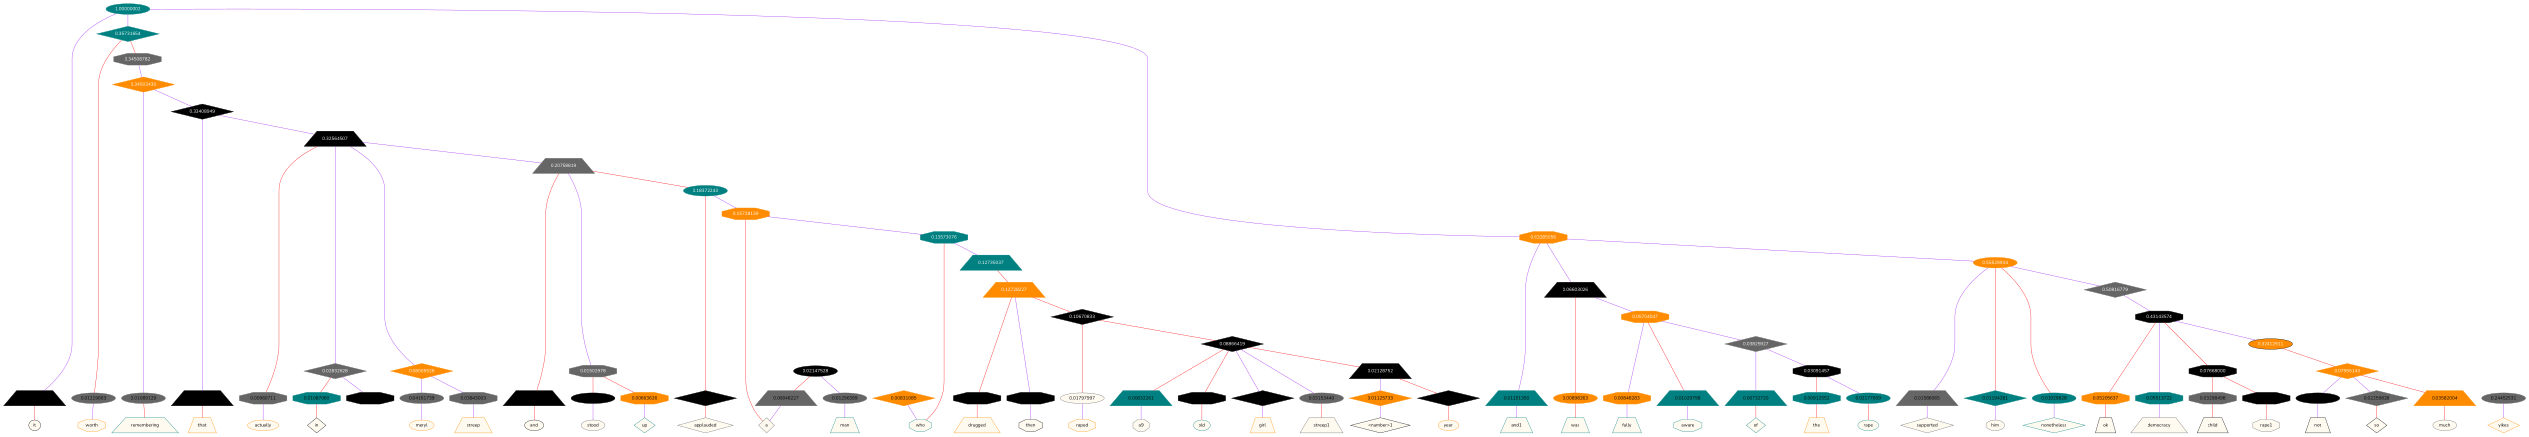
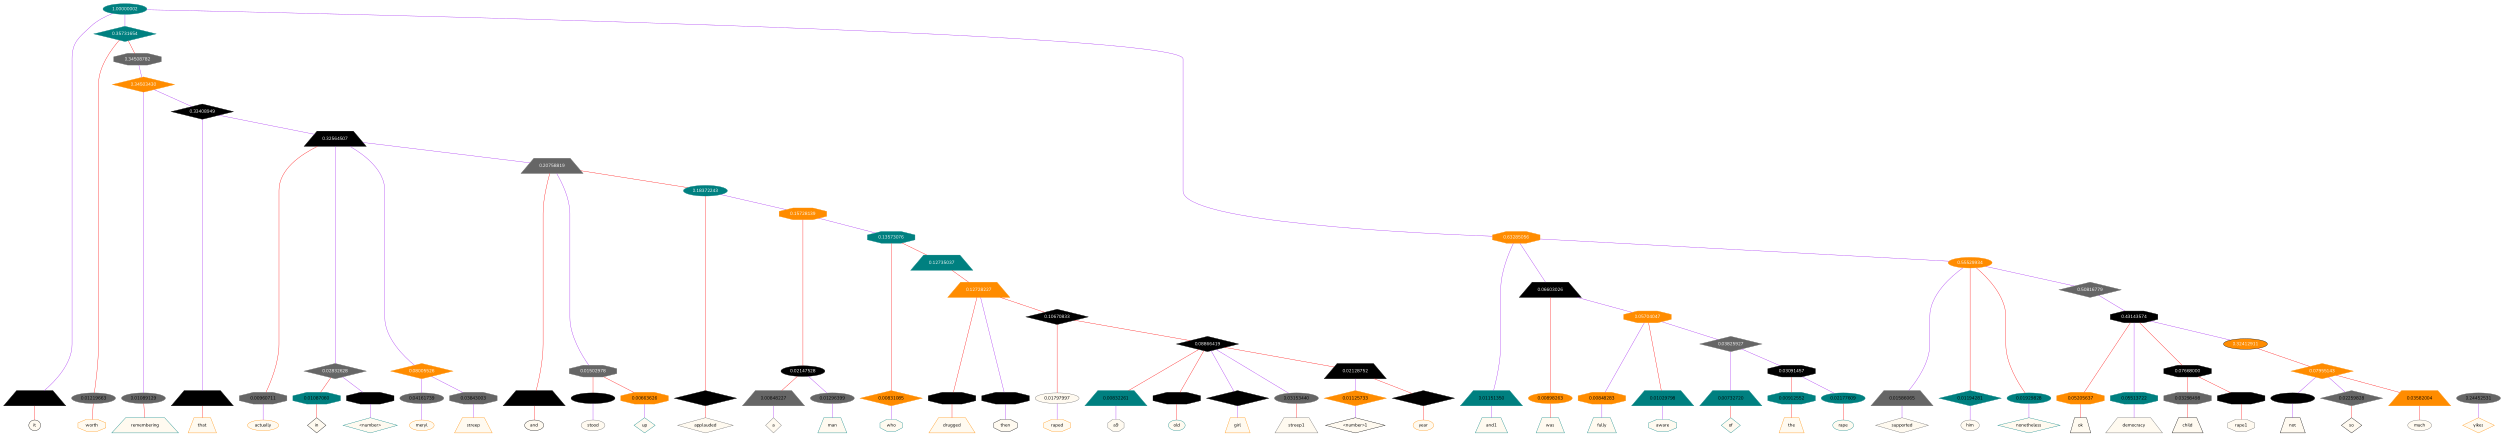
edge "0.13573076" -- "0.12735037": color purple -> red
edge "0.15728139" -- "a": now "0.15728139" -- "0.02147528"
edge "0.13573076" -- "who": now "0.13573076" -- "0.00831085"
edge "0.01219663" -- "worth": color purple -> red
node "<number>": added
